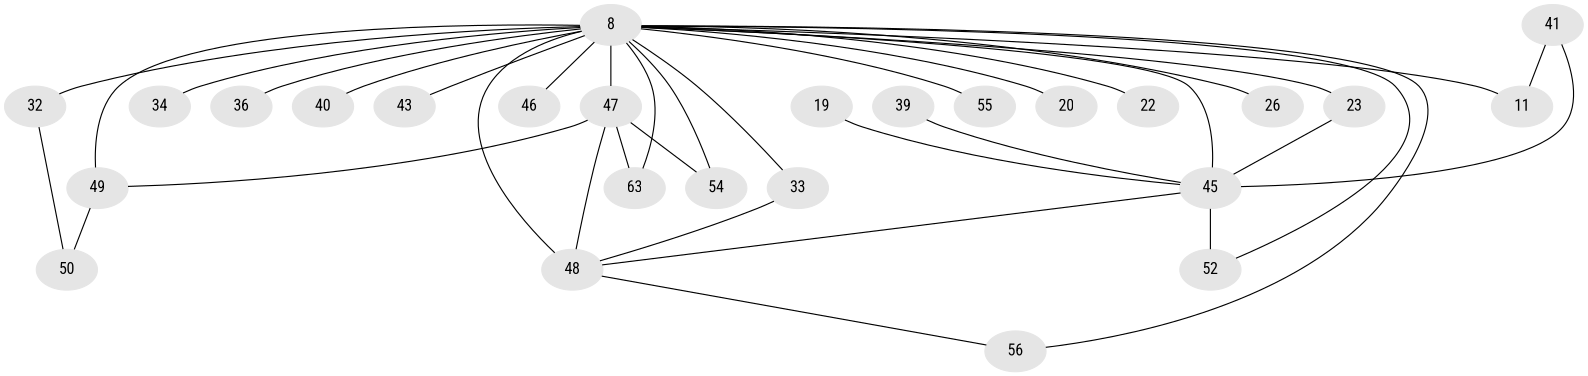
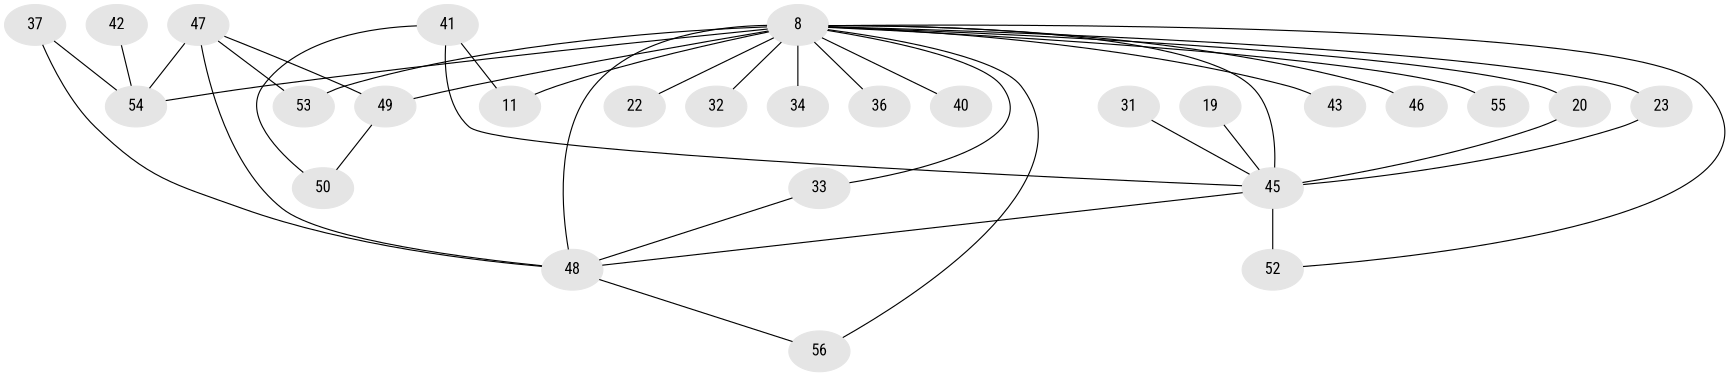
node "37": added
node "42": added
edge "8" -- "47": removed
node "39": label "39" -> "31"
node "26": removed
edge "20" -- "45": added
edge "32" -- "50": now "41" -- "50"
node "63": label "63" -> "53"
